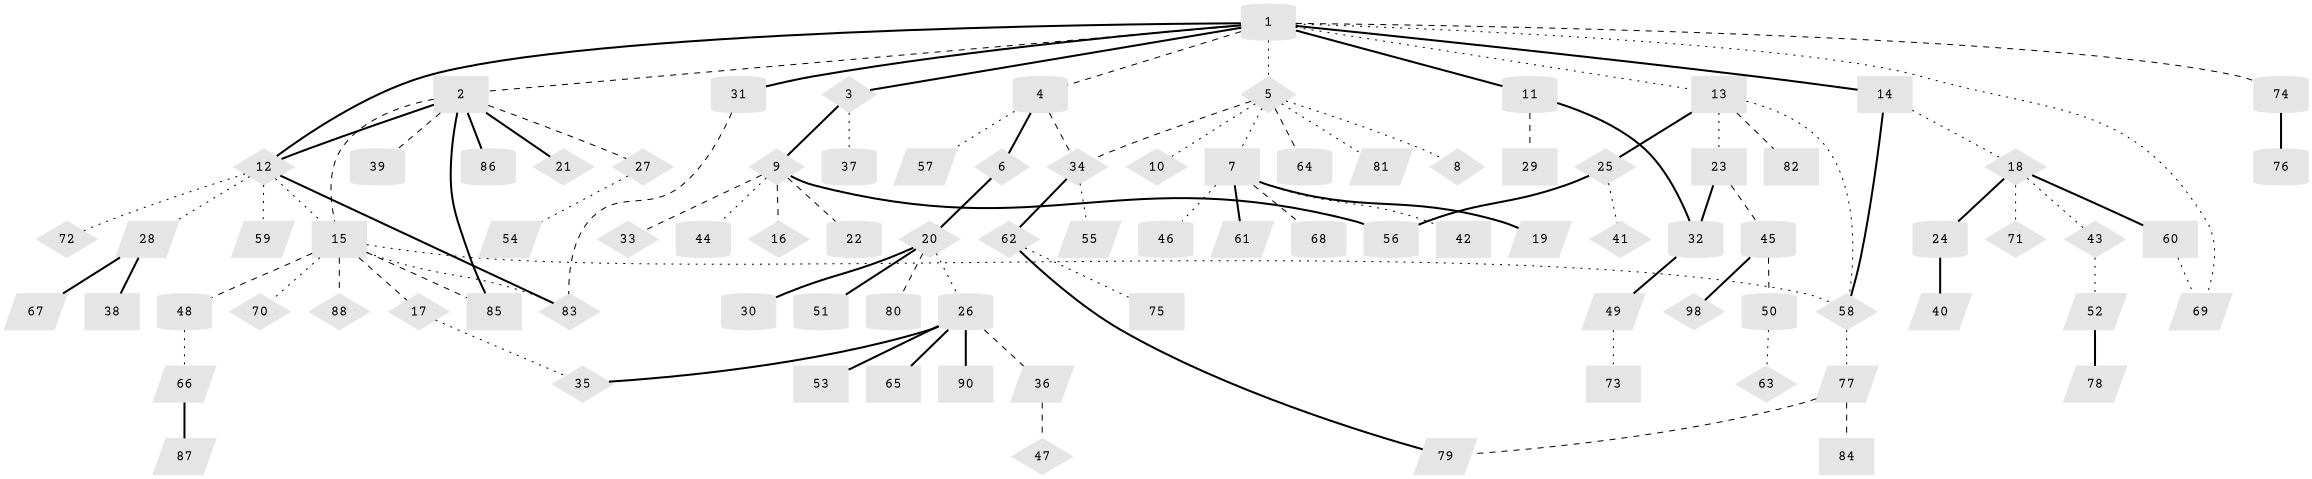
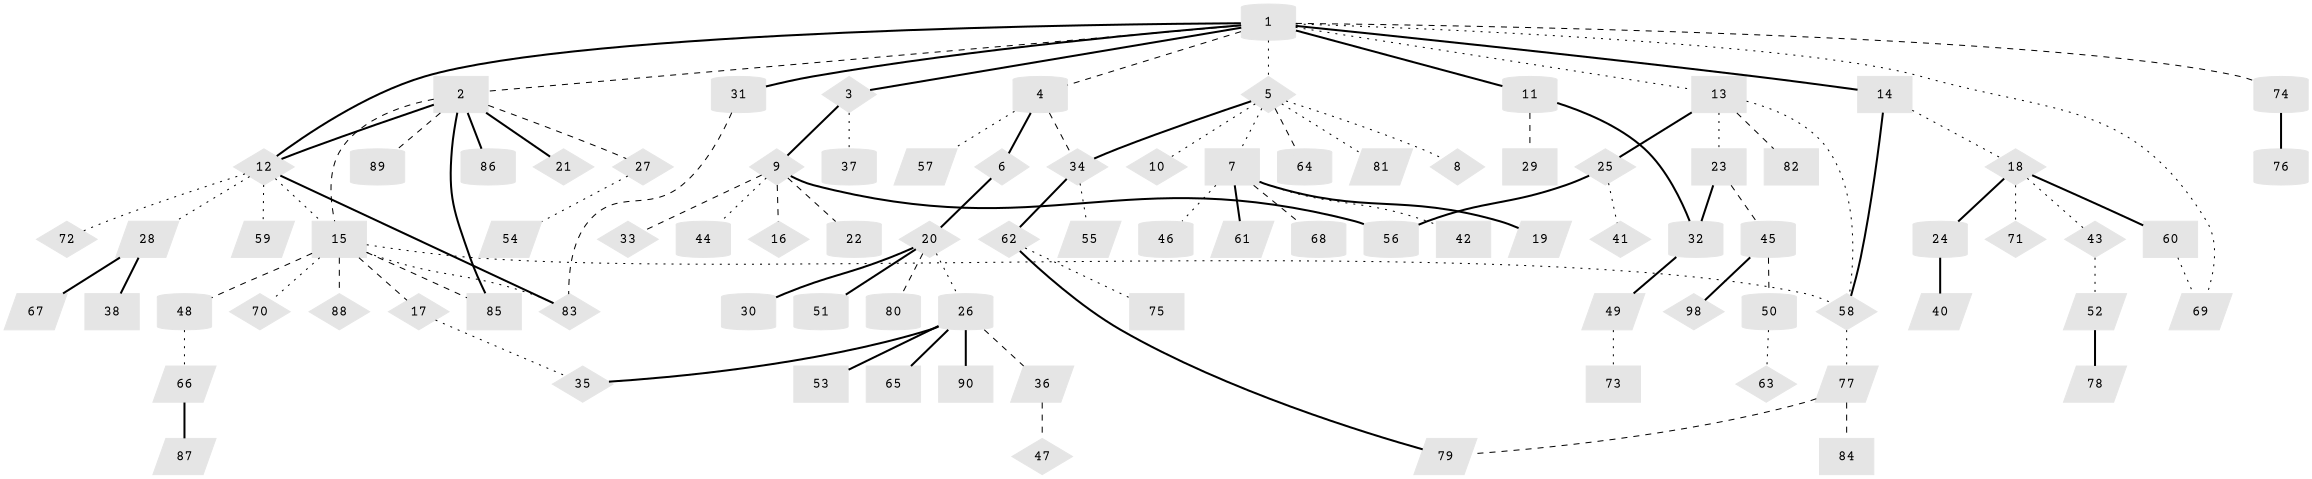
edge "5" -- "34": style dashed -> bold
node "39": label "39" -> "89"
